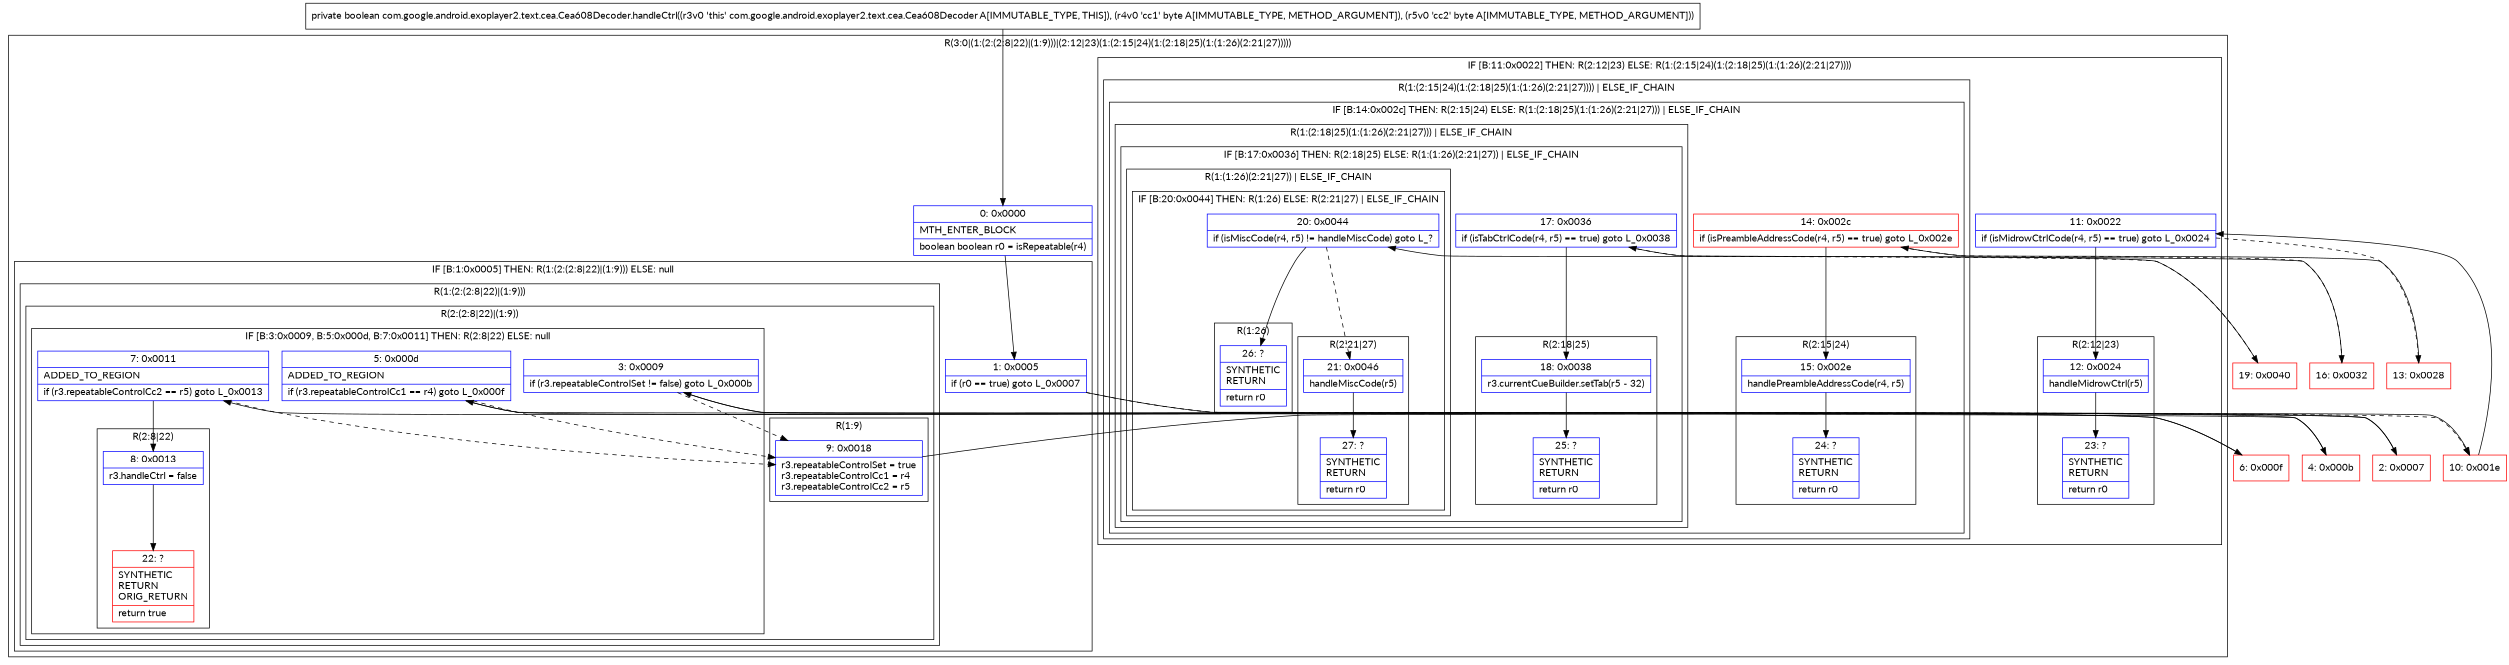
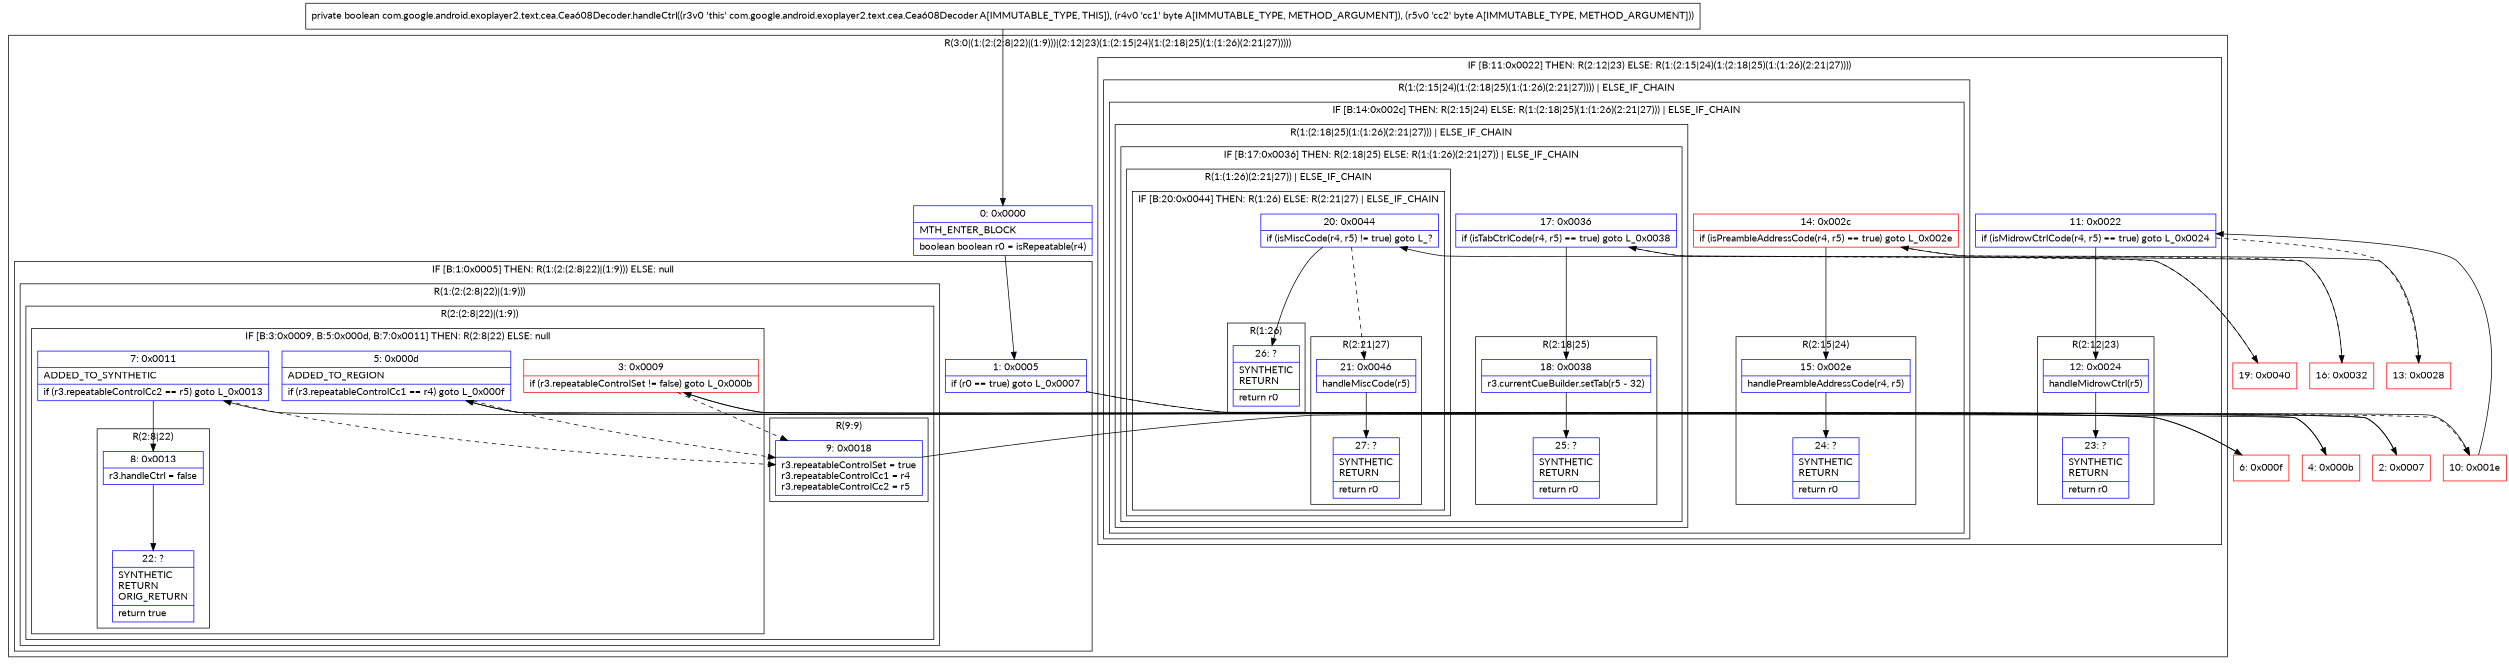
node "20: 0x0044": text "if (isMiscCode(r4, r5) != handleMiscCode) goto L_?" -> "if (isMiscCode(r4, r5) != true) goto L_?"
node "7: 0x0011": text "ADDED_TO_REGION" -> "ADDED_TO_SYNTHETIC"
node "3: 0x0009": color blue -> red
cluster "R(1:9)": label "R(1:9)" -> "R(9:9)"
node "22: ?": color red -> blue
